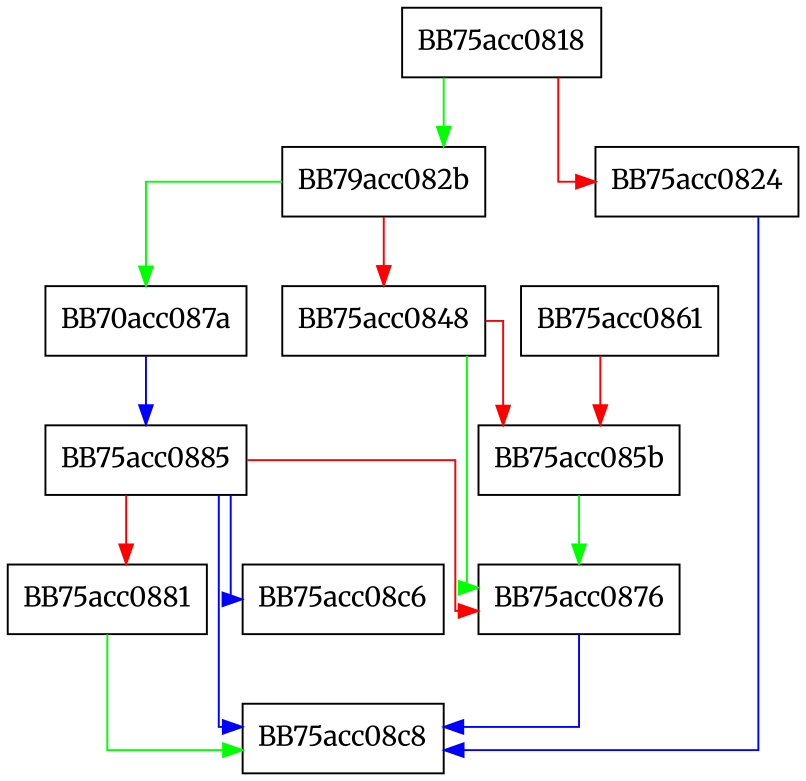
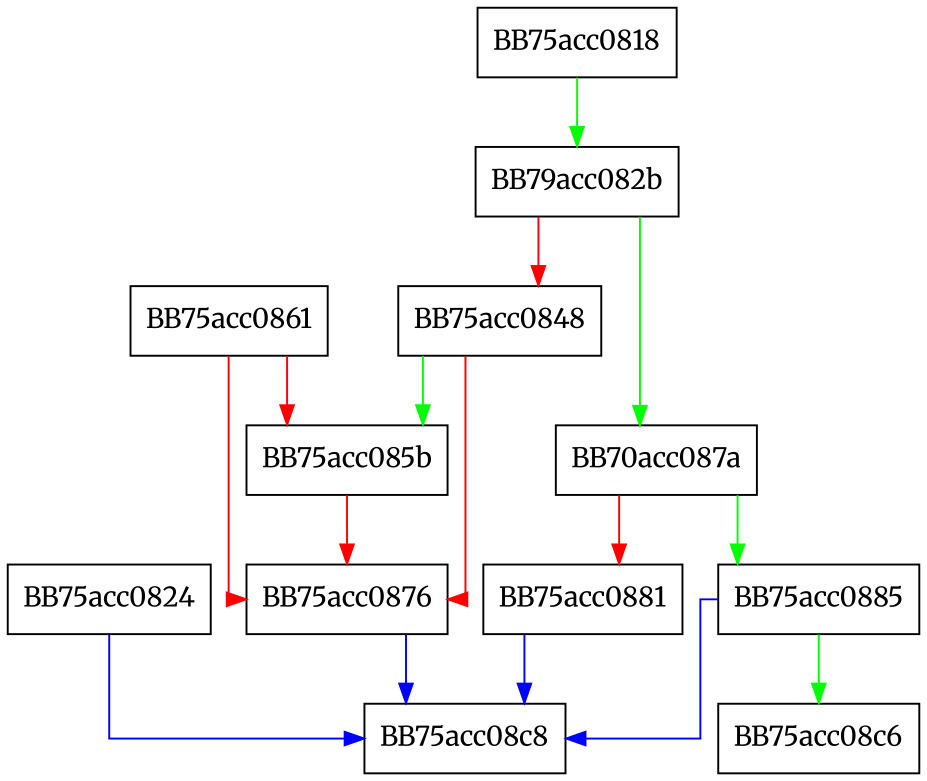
edge "BB75acc0818" -> "BB75acc0824": removed
edge "BB75acc0848" -> "BB75acc085b": color red -> green
edge "BB70acc087a" -> "BB75acc0885": color blue -> green
edge "BB75acc0885" -> "BB75acc0876": now "BB75acc0861" -> "BB75acc0876"
edge "BB75acc0848" -> "BB75acc0876": color green -> red
edge "BB75acc0885" -> "BB75acc0881": now "BB70acc087a" -> "BB75acc0881"
edge "BB75acc085b" -> "BB75acc0876": color green -> red
edge "BB75acc0885" -> "BB75acc08c6": color blue -> green
edge "BB75acc0881" -> "BB75acc08c8": color green -> blue
